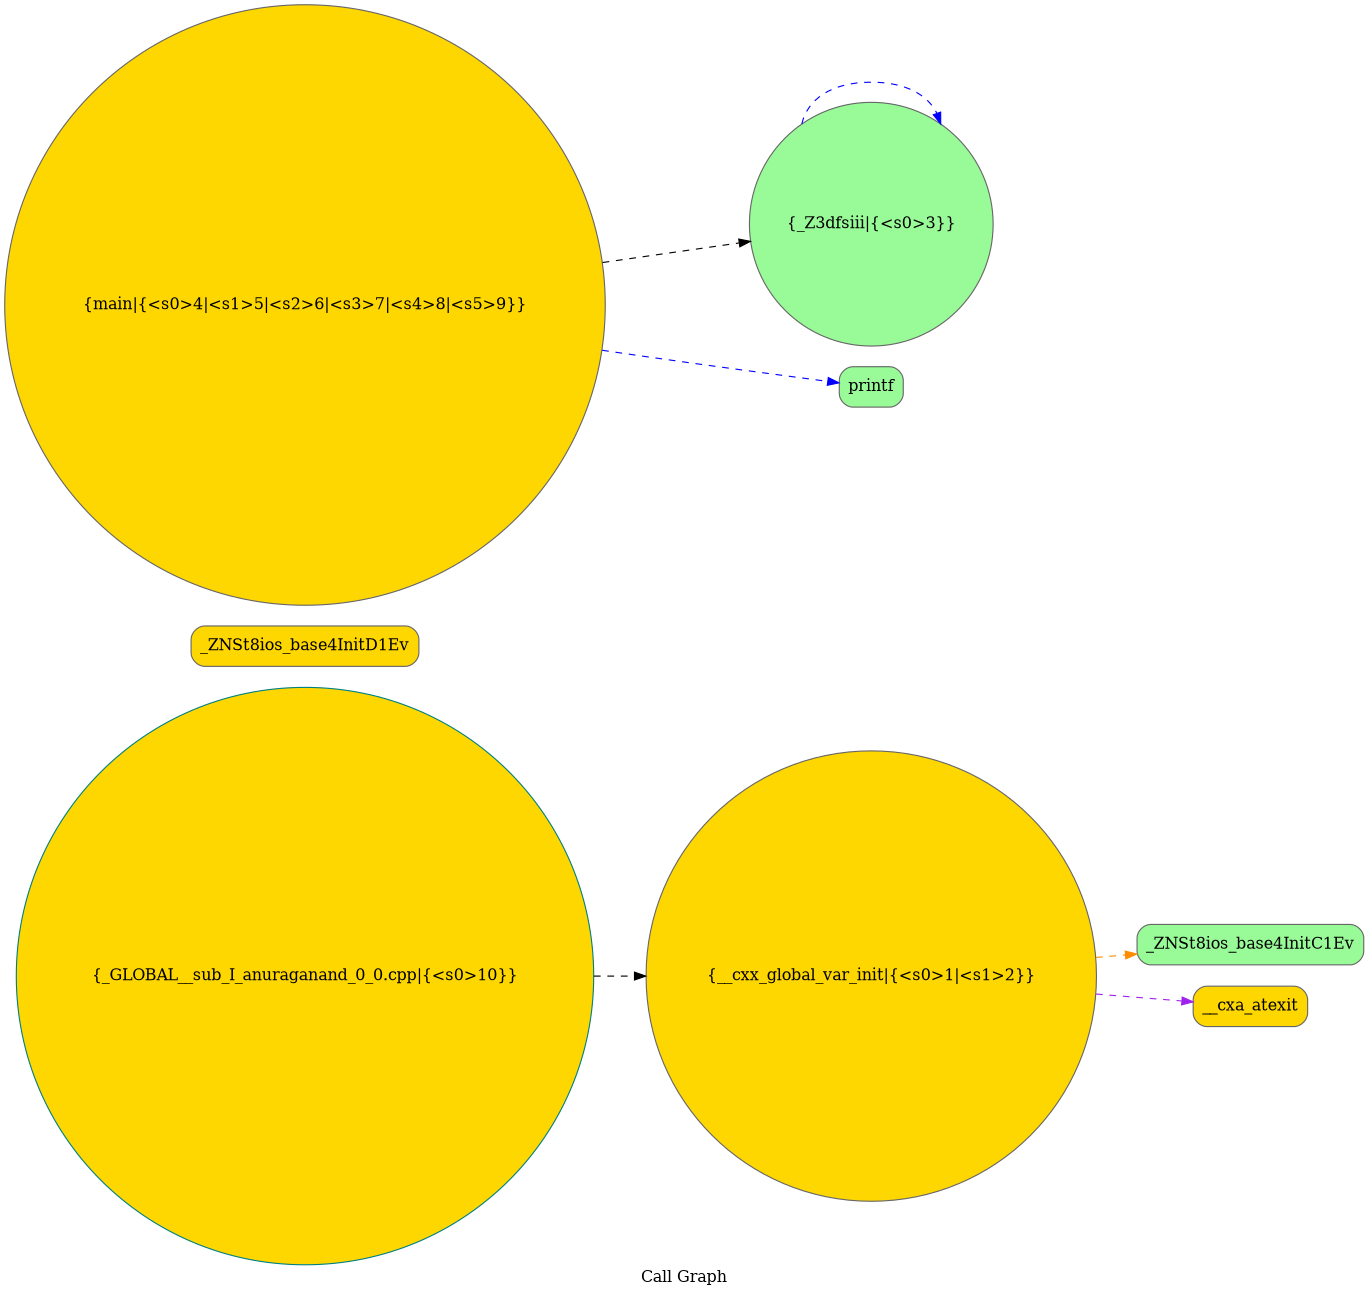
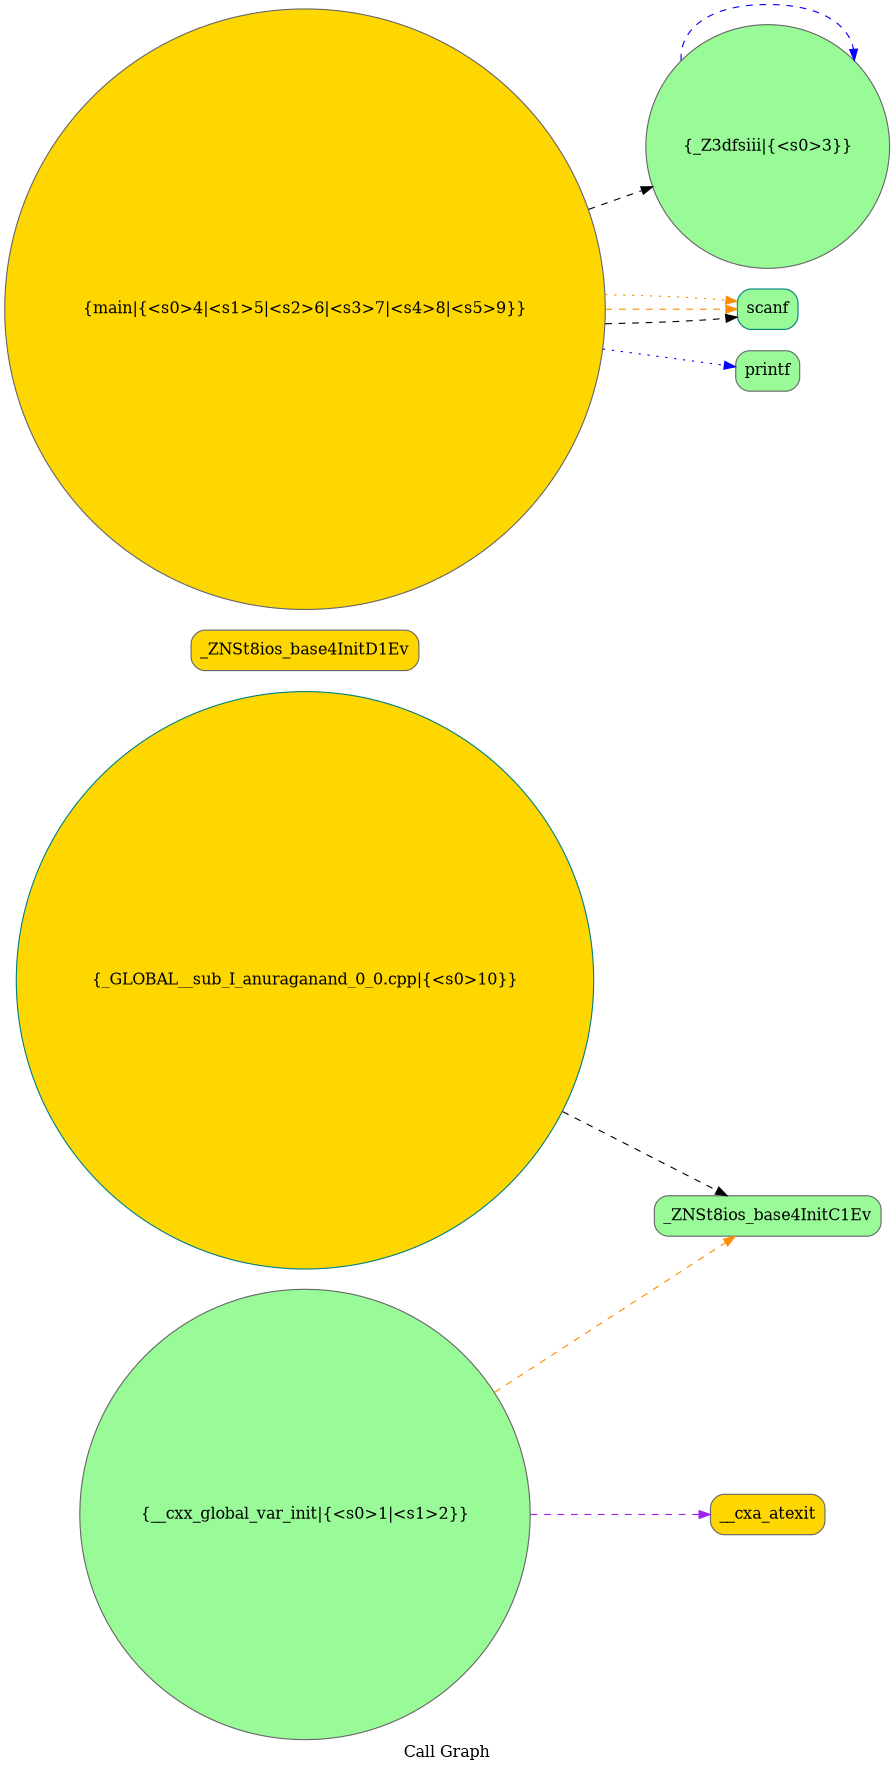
node "scanf": added
edge "{main|{<s0>4|<s1>5|<s2>6|<s3>7|<s4>8|<s5>9}}" -> "printf": style dashed -> dotted
edge "{_GLOBAL__sub_I_anuraganand_0_0.cpp|{<s0>10}}" -> "{__cxx_global_var_init|{<s0>1|<s1>2}}": now "{_GLOBAL__sub_I_anuraganand_0_0.cpp|{<s0>10}}" -> "_ZNSt8ios_base4InitC1Ev"
node "{__cxx_global_var_init|{<s0>1|<s1>2}}": fillcolor gold -> palegreen
